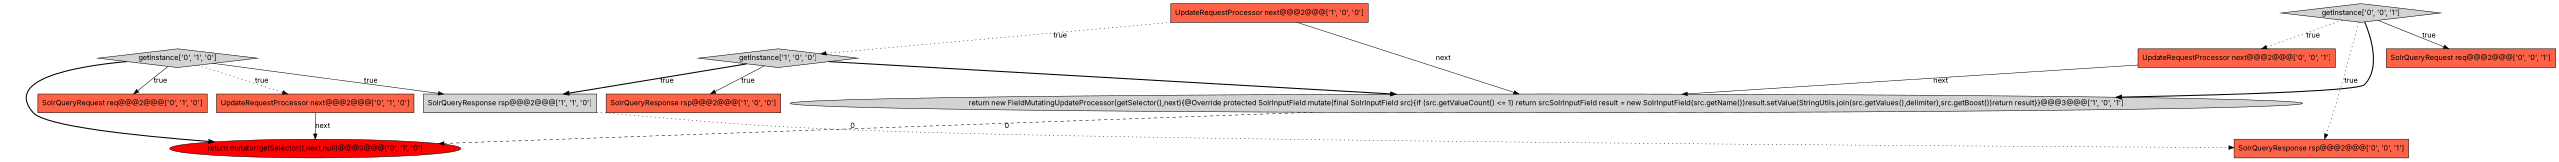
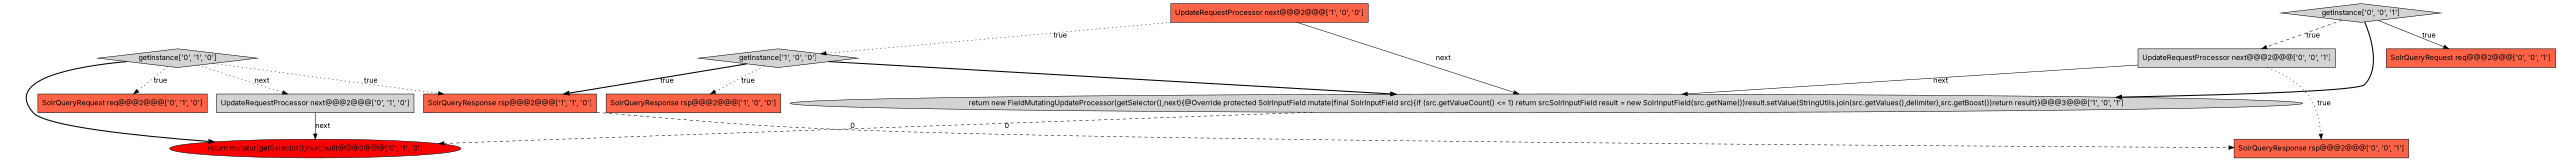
edge "getInstance['0', '0', '1']" -> "UpdateRequestProcessor next@@@2@@@['0', '0', '1']": style dotted -> dashed
node "UpdateRequestProcessor next@@@2@@@['0', '0', '1']": fillcolor tomato -> lightgray
edge "getInstance['0', '1', '0']" -> "SolrQueryResponse rsp@@@2@@@['1', '1', '0']": style solid -> dotted
edge "getInstance['0', '0', '1']" -> "SolrQueryResponse rsp@@@2@@@['0', '0', '1']": now "UpdateRequestProcessor next@@@2@@@['0', '0', '1']" -> "SolrQueryResponse rsp@@@2@@@['0', '0', '1']"
edge "getInstance['0', '1', '0']" -> "SolrQueryRequest req@@@2@@@['0', '1', '0']": style solid -> dotted
edge "getInstance['1', '0', '0']" -> "SolrQueryResponse rsp@@@2@@@['1', '0', '0']": style solid -> dotted
edge "getInstance['0', '1', '0']" -> "UpdateRequestProcessor next@@@2@@@['0', '1', '0']": label "true" -> "next"
node "UpdateRequestProcessor next@@@2@@@['0', '1', '0']": fillcolor tomato -> lightgray
node "SolrQueryResponse rsp@@@2@@@['1', '1', '0']": fillcolor lightgray -> tomato
edge "SolrQueryResponse rsp@@@2@@@['1', '1', '0']" -> "SolrQueryResponse rsp@@@2@@@['0', '0', '1']": style dotted -> dashed
